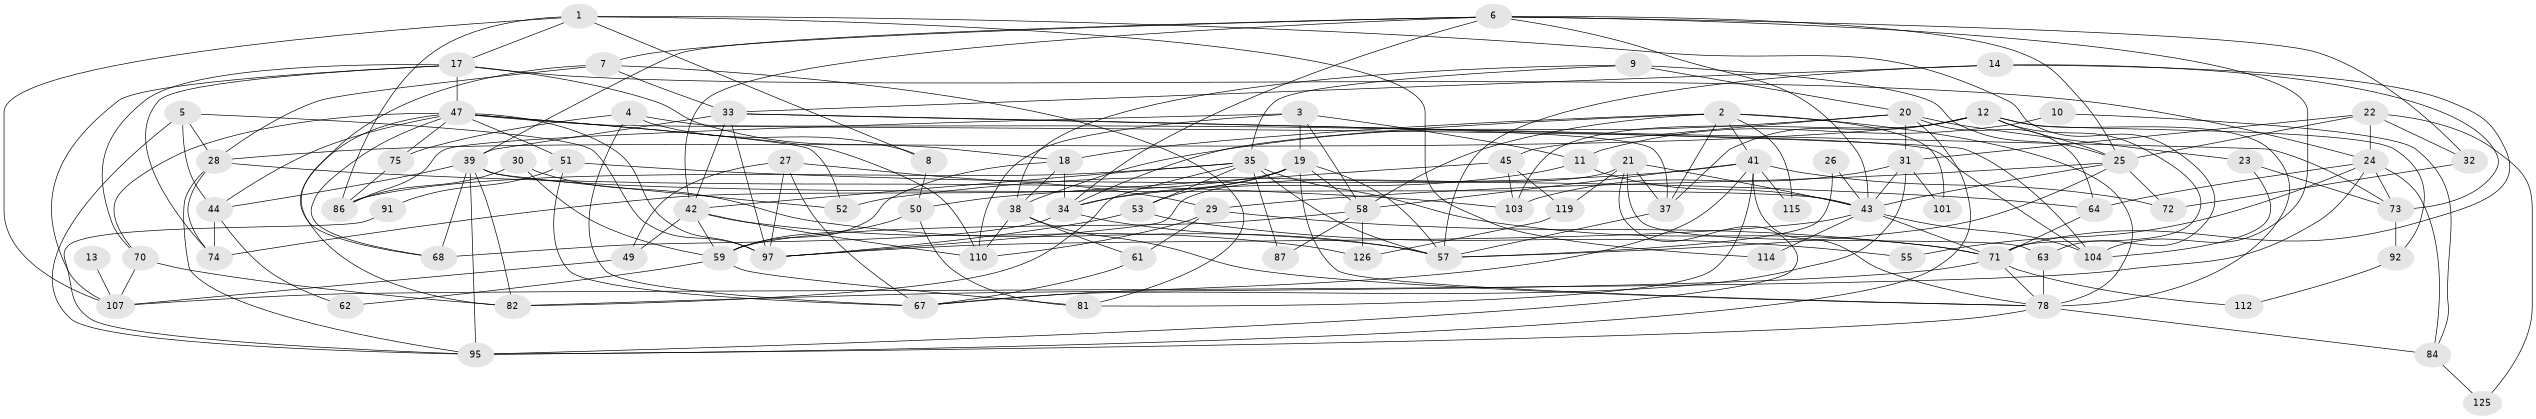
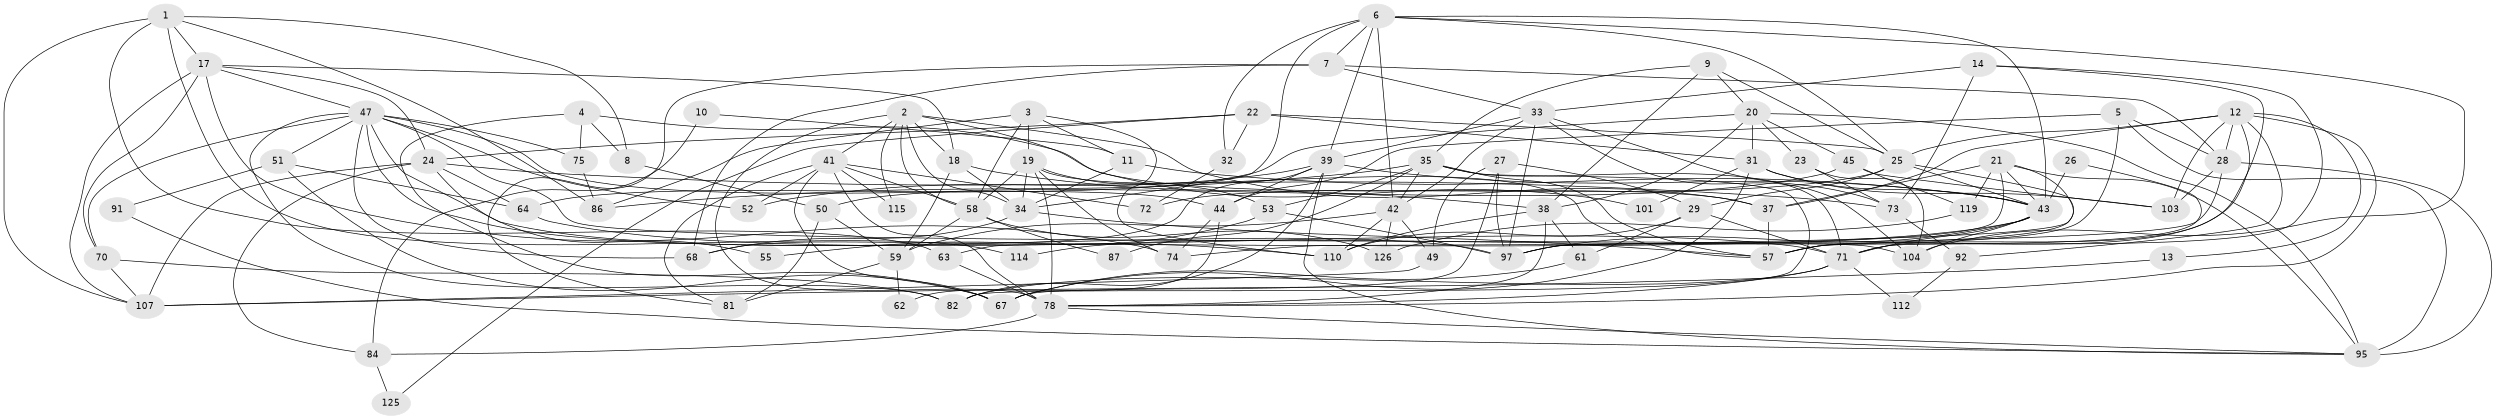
node "30": removed
edge "12" -- "13": added
